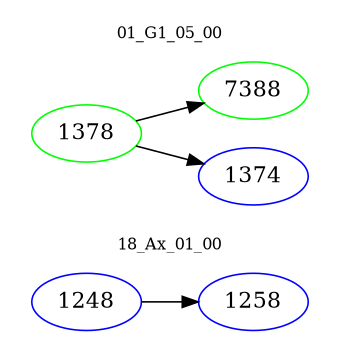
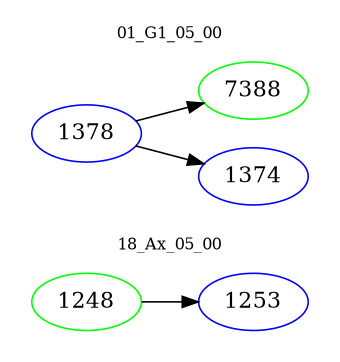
node "1378": color green -> blue
cluster "18_Ax_01_00": label "18_Ax_01_00" -> "18_Ax_05_00"
node "1248": color blue -> green
node "1258": label "1258" -> "1253"
